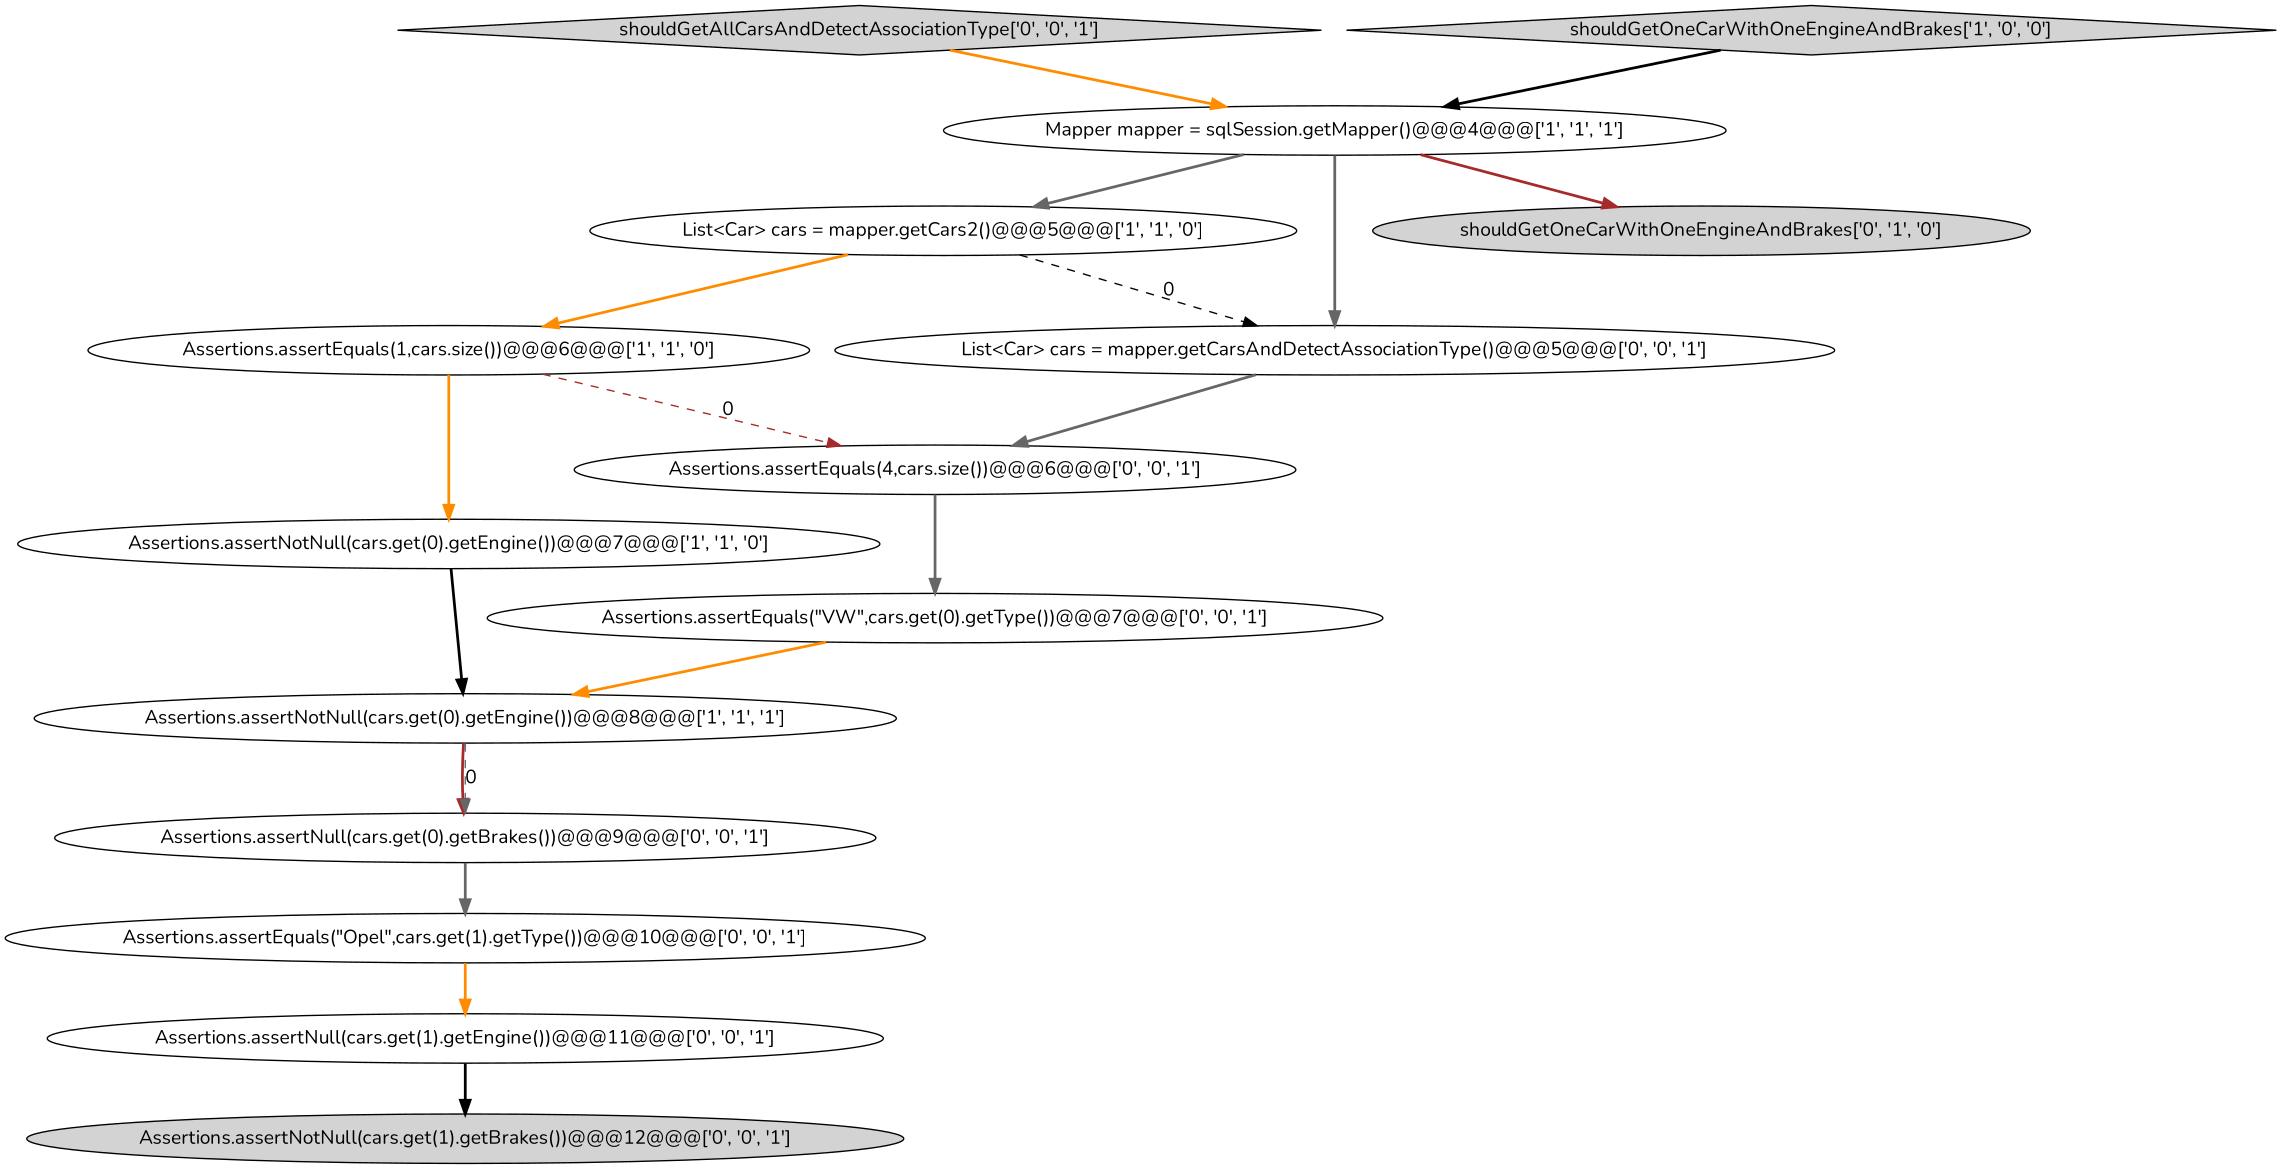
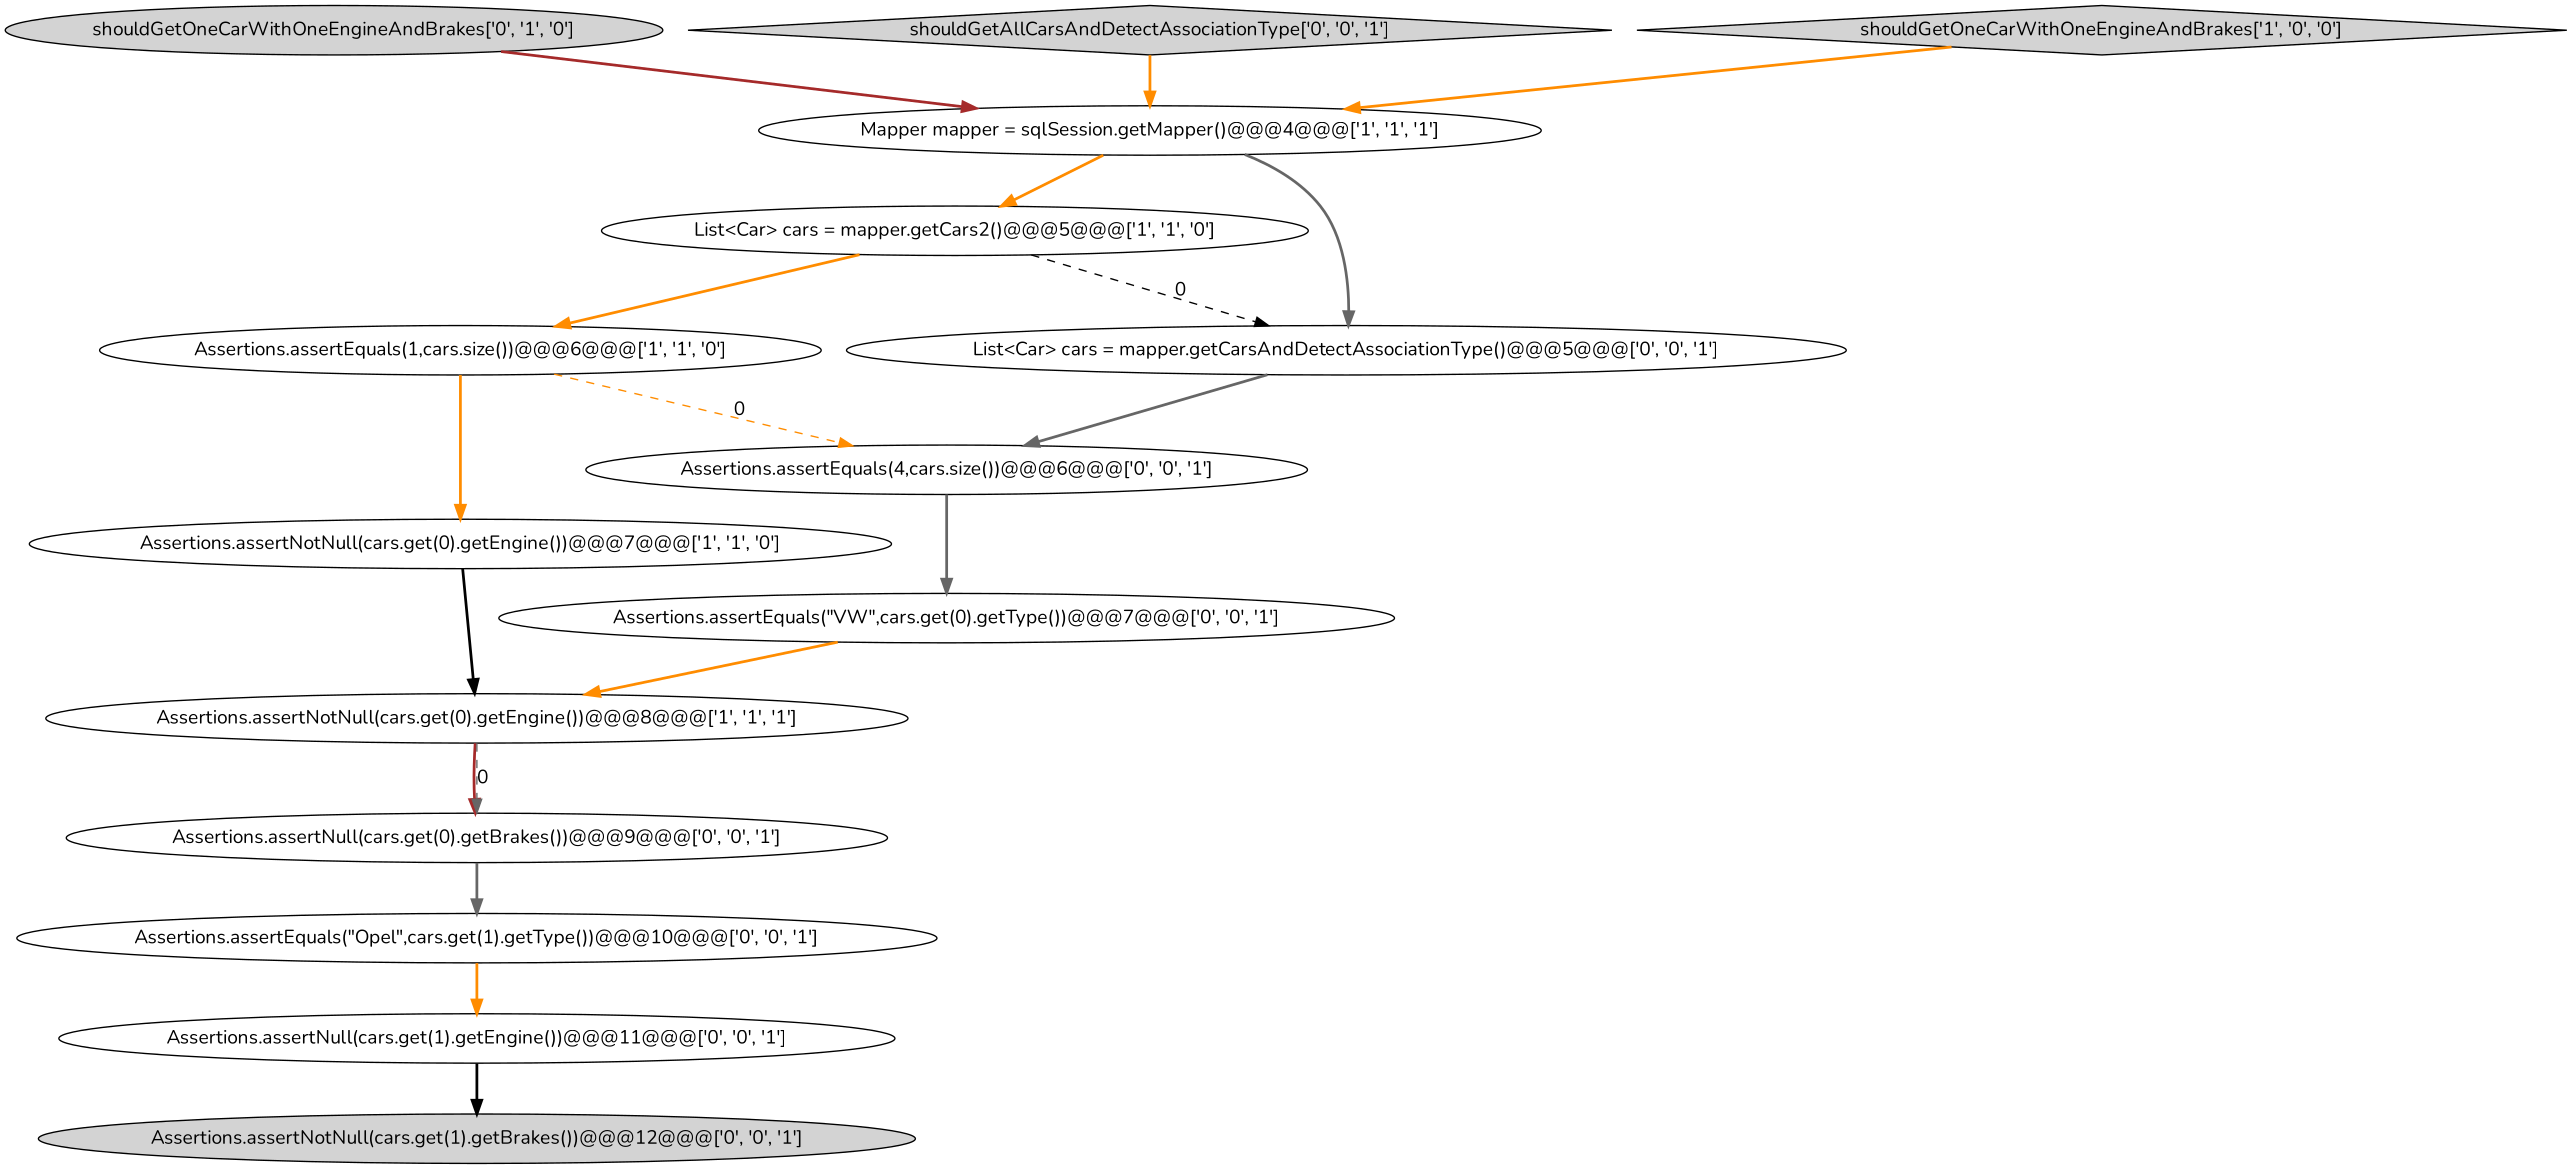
edge "shouldGetOneCarWithOneEngineAndBrakes['1', '0', '0']" -> "Mapper mapper = sqlSession.getMapper()@@@4@@@['1', '1', '1']": color black -> darkorange
edge "Mapper mapper = sqlSession.getMapper()@@@4@@@['1', '1', '1']" -> "List<Car> cars = mapper.getCars2()@@@5@@@['1', '1', '0']": color gray40 -> darkorange
edge "Mapper mapper = sqlSession.getMapper()@@@4@@@['1', '1', '1']" -> "shouldGetOneCarWithOneEngineAndBrakes['0', '1', '0']": reversed
edge "Assertions.assertEquals(1,cars.size())@@@6@@@['1', '1', '0']" -> "Assertions.assertEquals(4,cars.size())@@@6@@@['0', '0', '1']": color brown -> darkorange
